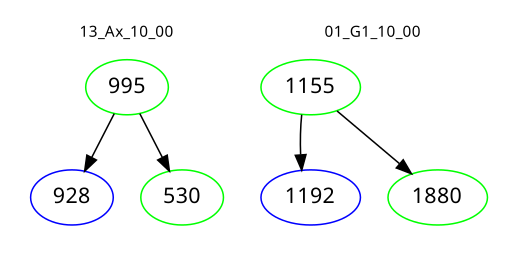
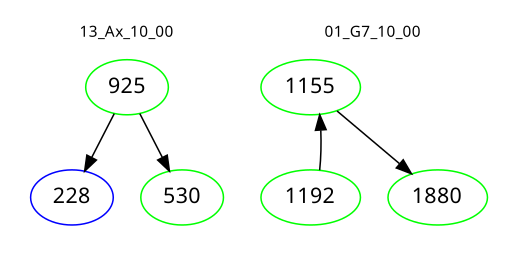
cluster "01_G1_10_00": label "01_G1_10_00" -> "01_G7_10_00"
node "995": label "995" -> "925"
edge "1155" -> "1192": reversed
node "928": label "928" -> "228"
node "1192": color blue -> green
